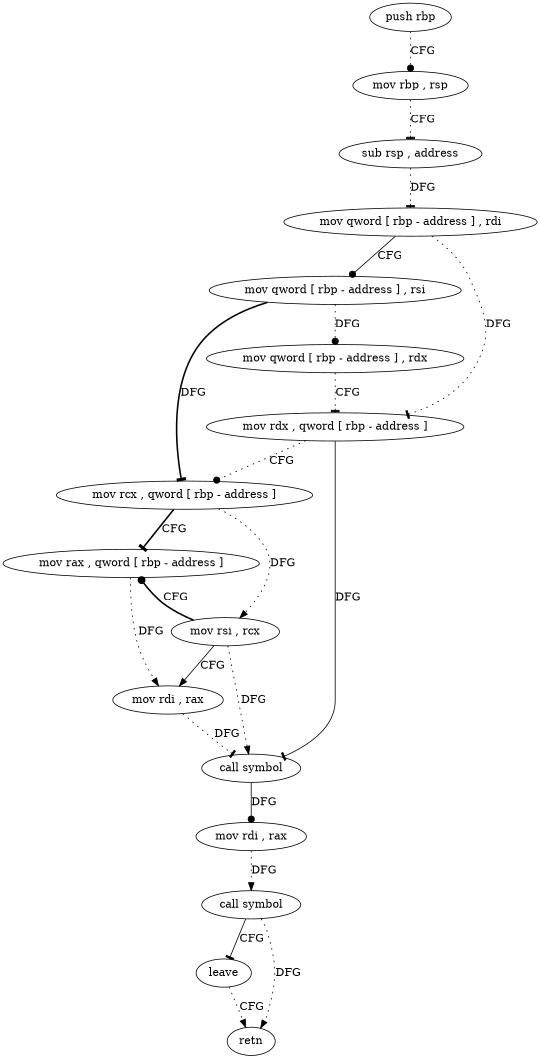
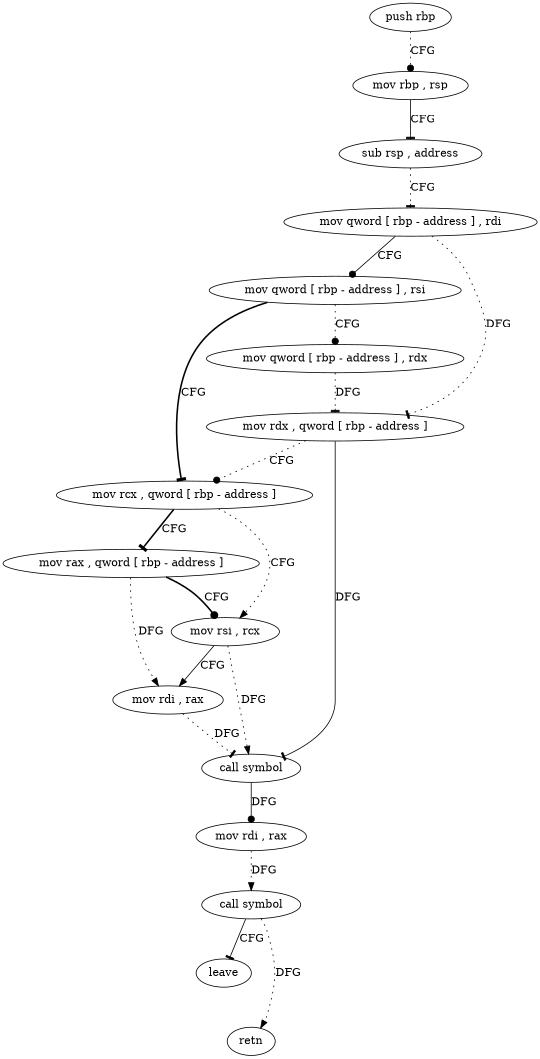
edge "mov rbp , rsp" -> "sub rsp , address": style dotted -> solid
edge "sub rsp , address" -> "mov qword [ rbp - address ] , rdi": label "DFG" -> "CFG"
edge "mov qword [ rbp - address ] , rsi" -> "mov qword [ rbp - address ] , rdx": label "DFG" -> "CFG"
edge "mov qword [ rbp - address ] , rsi" -> "mov rcx , qword [ rbp - address ]": label "DFG" -> "CFG"
edge "mov qword [ rbp - address ] , rdx" -> "mov rdx , qword [ rbp - address ]": label "CFG" -> "DFG"
edge "mov rcx , qword [ rbp - address ]" -> "mov rsi , rcx": label "DFG" -> "CFG"
edge "mov rsi , rcx" -> "mov rax , qword [ rbp - address ]": reversed
edge "leave" -> "retn": removed, label "CFG"
